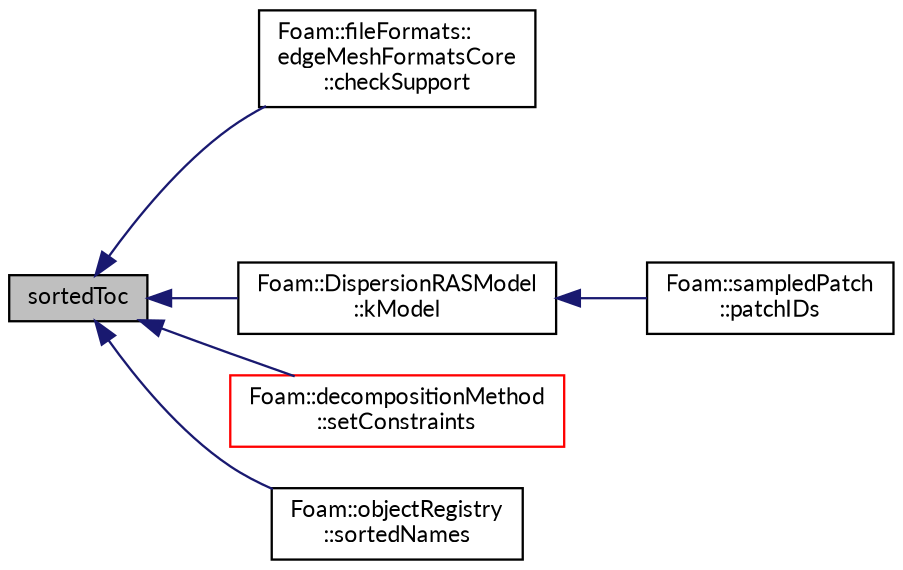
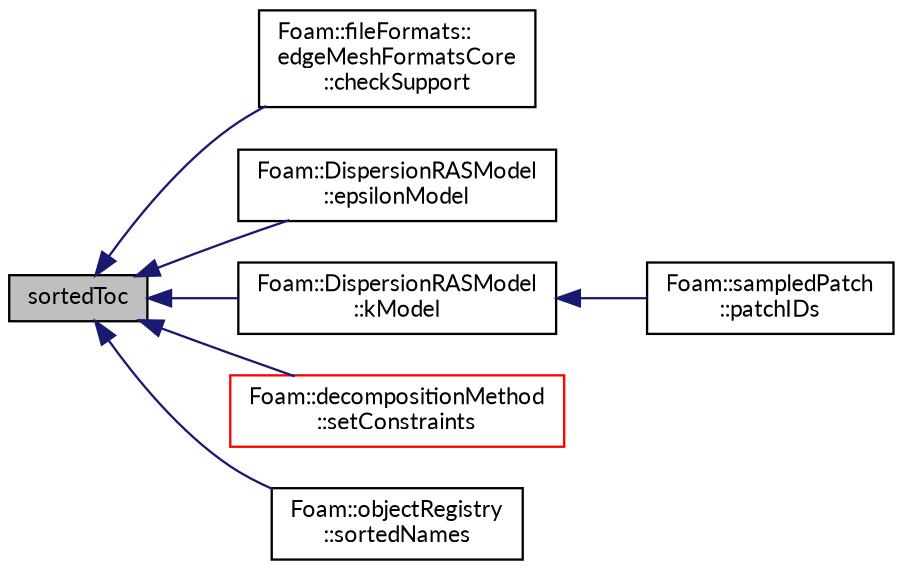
node "Foam::DispersionRASModel ::epsilonModel": added
